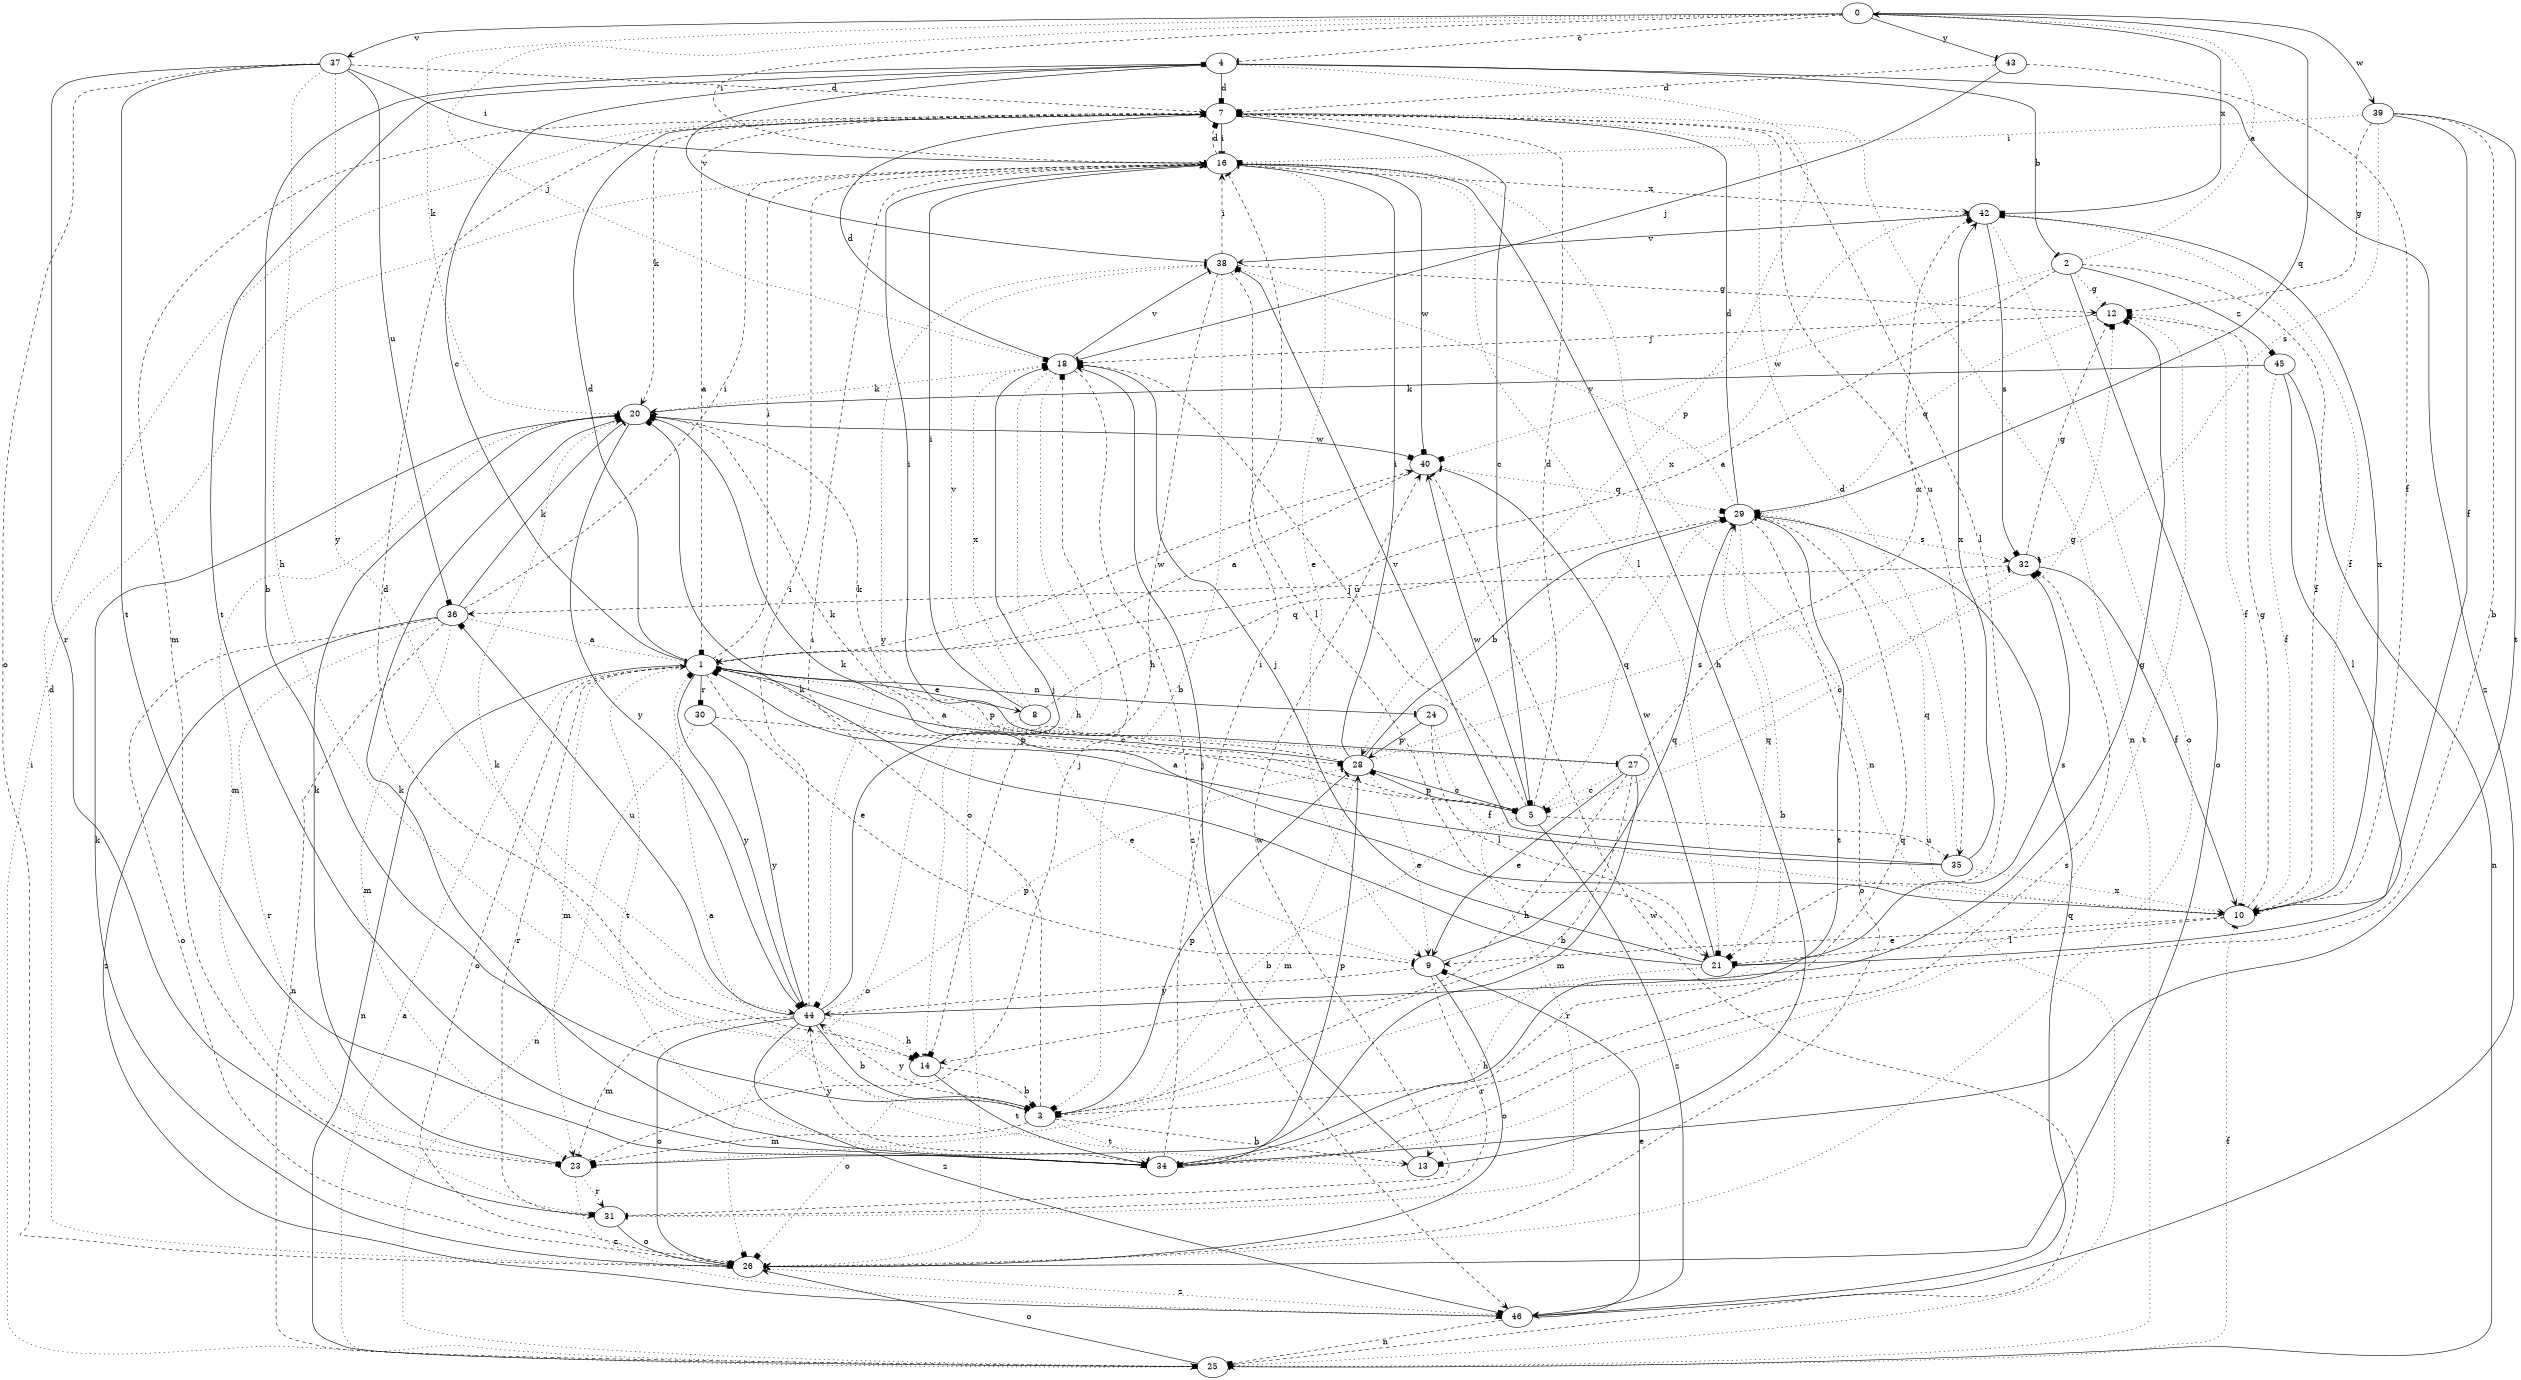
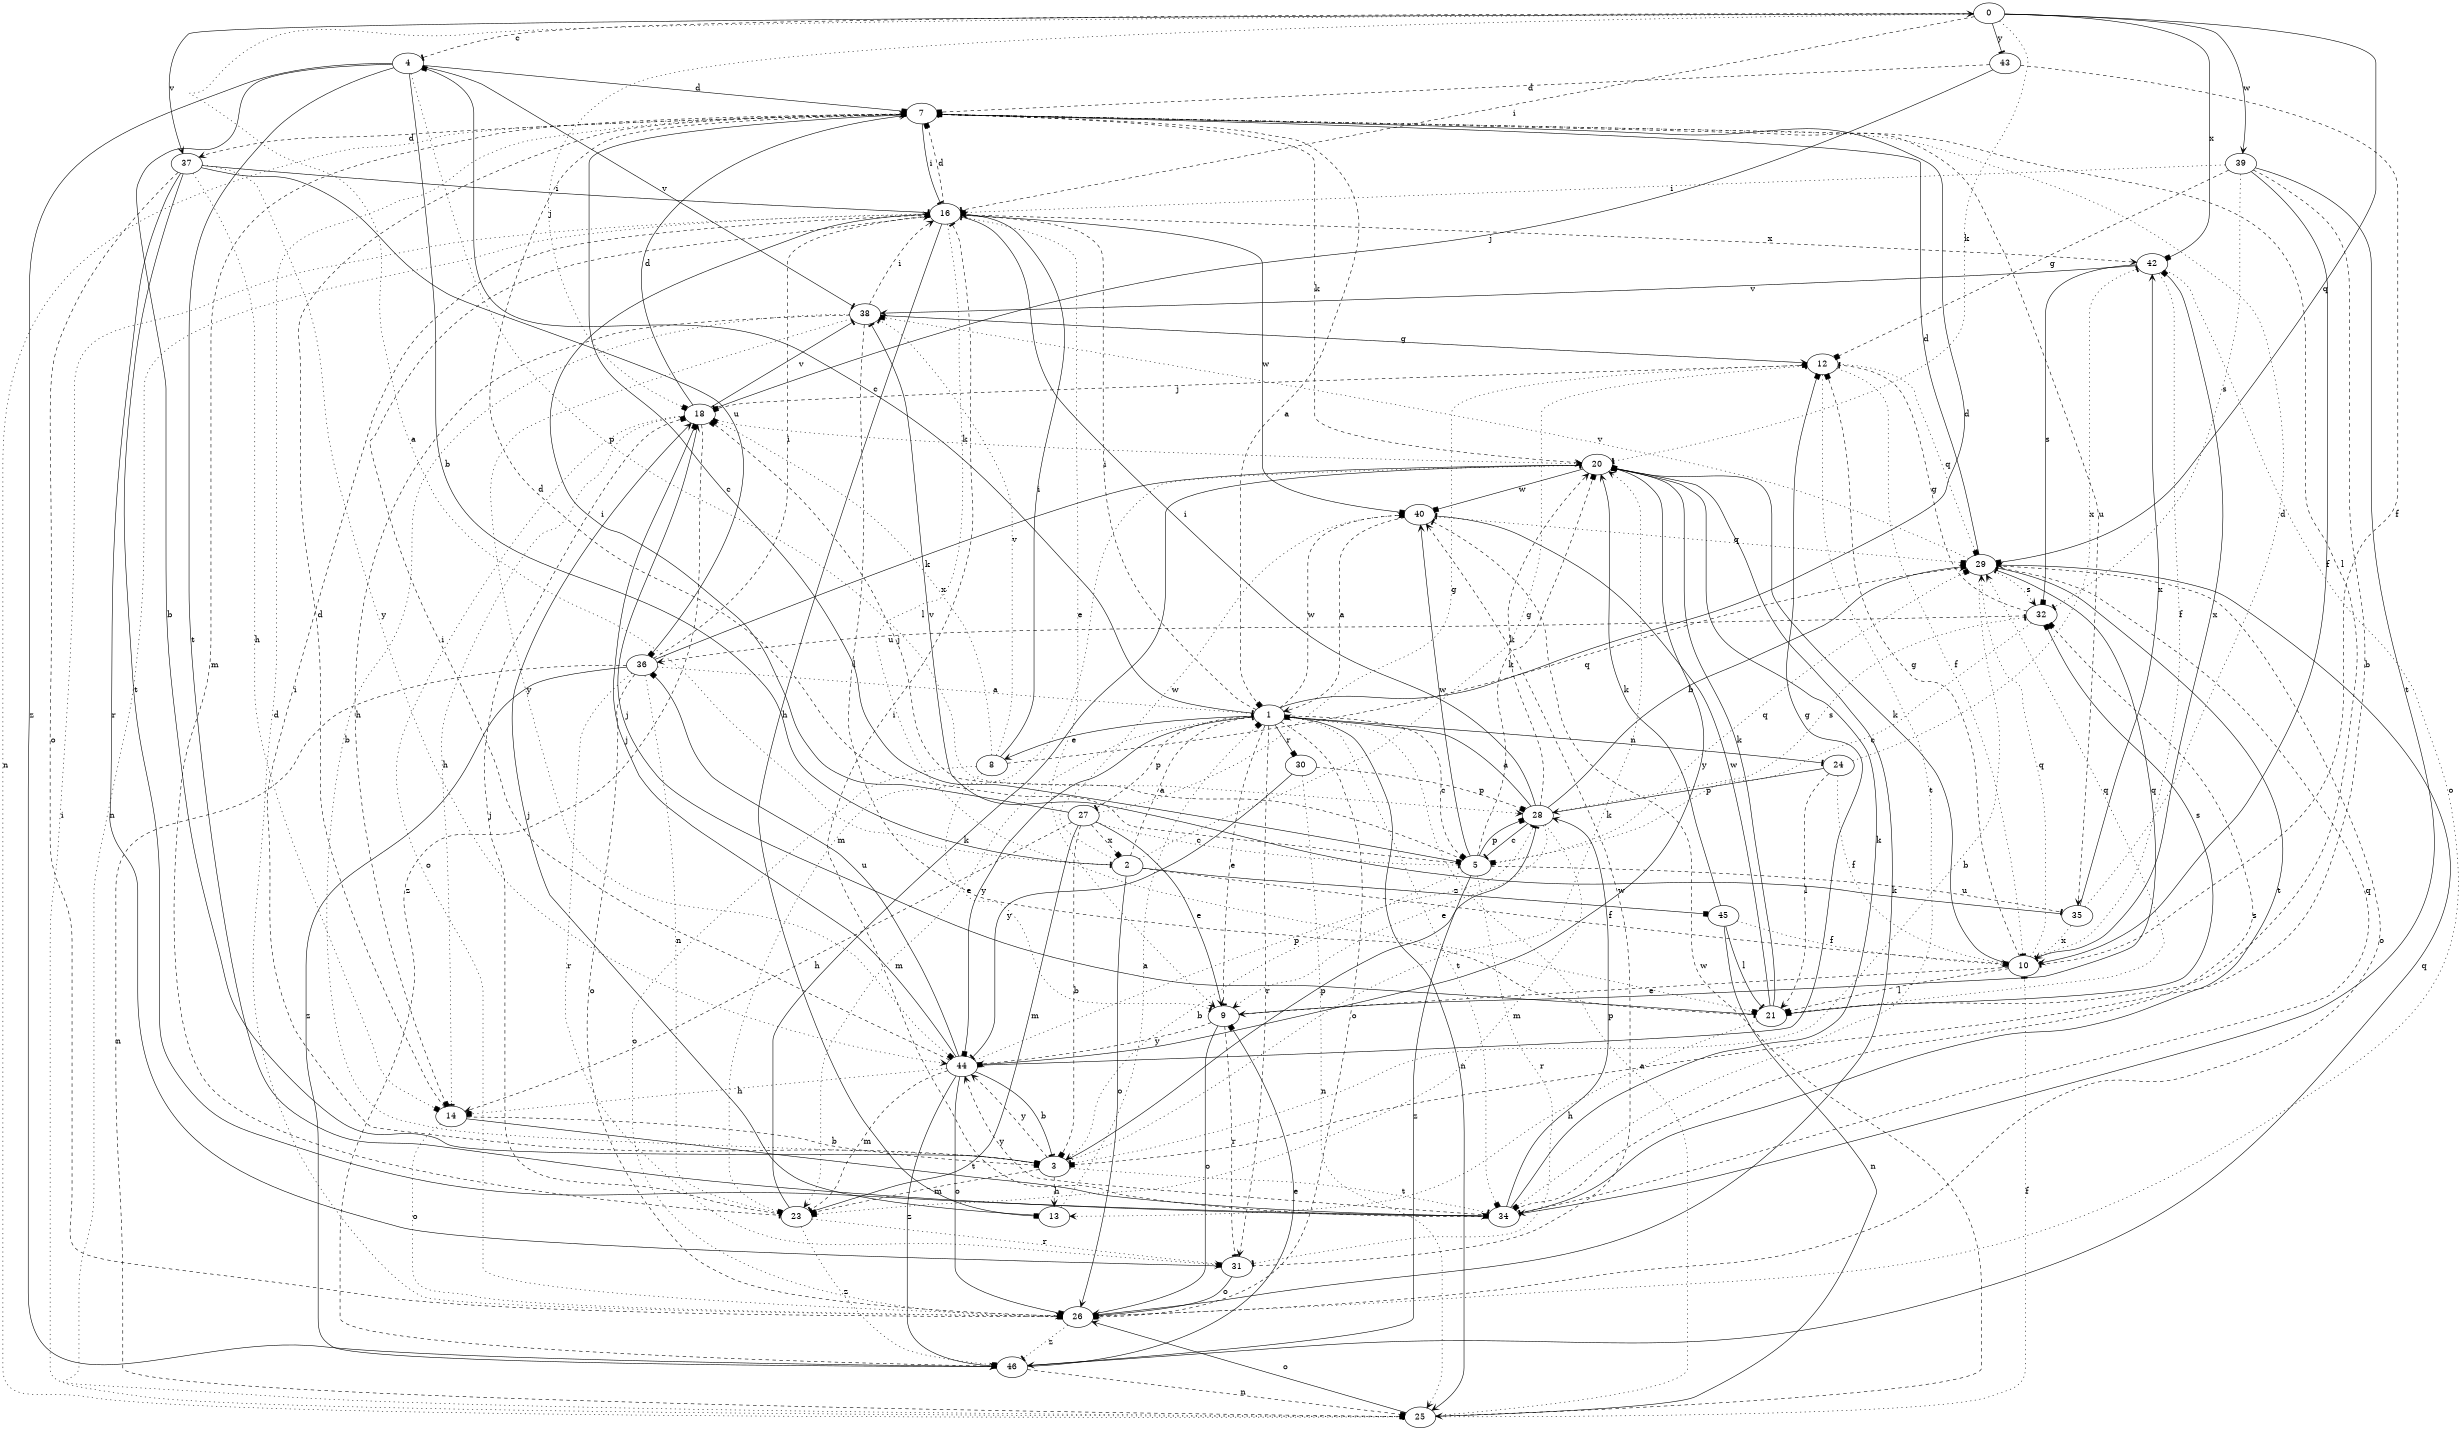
edge "37" -> "7": reversed
edge "38" -> "12": style dashed -> solid
edge "27" -> "42": now "27" -> "2"
edge "32" -> "10": removed, label "f"
edge "1" -> "27": style dotted -> dashed
edge "35" -> "1": removed, label "a"
edge "36" -> "23": label "m" -> "n"
